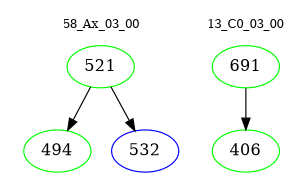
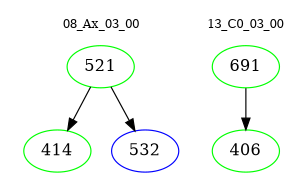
cluster "58_Ax_03_00": label "58_Ax_03_00" -> "08_Ax_03_00"
node "494": label "494" -> "414"
